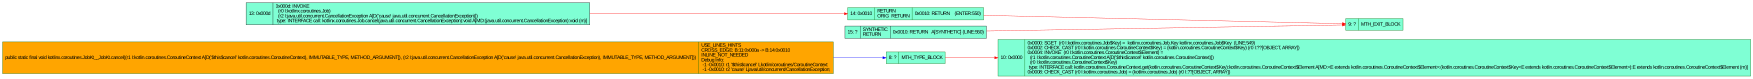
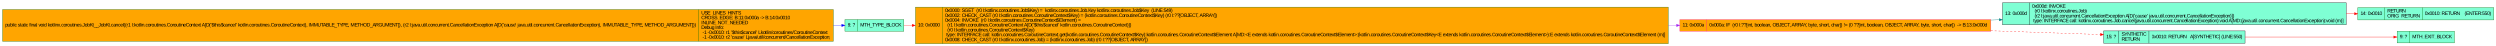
edge "14: 0x0010" -> "9: ?": removed
node "11: 0x000a": added
node "10: 0x0000": fillcolor aquamarine -> orange
